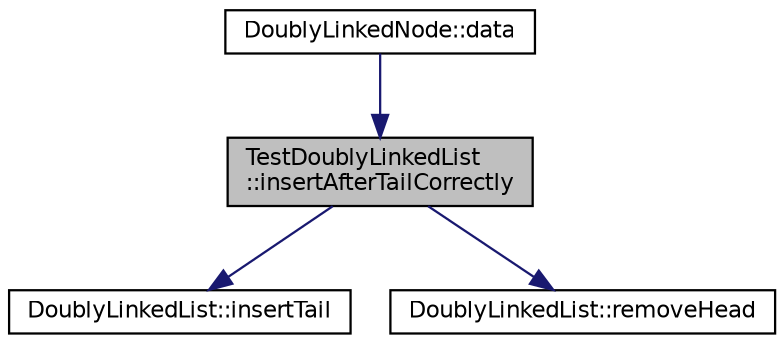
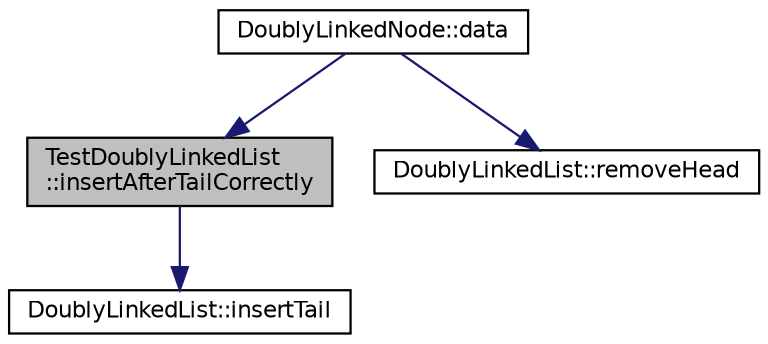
edge "TestDoublyLinkedList ::insertAfterTailCorrectly" -> "DoublyLinkedList::removeHead": now "DoublyLinkedNode::data" -> "DoublyLinkedList::removeHead"
